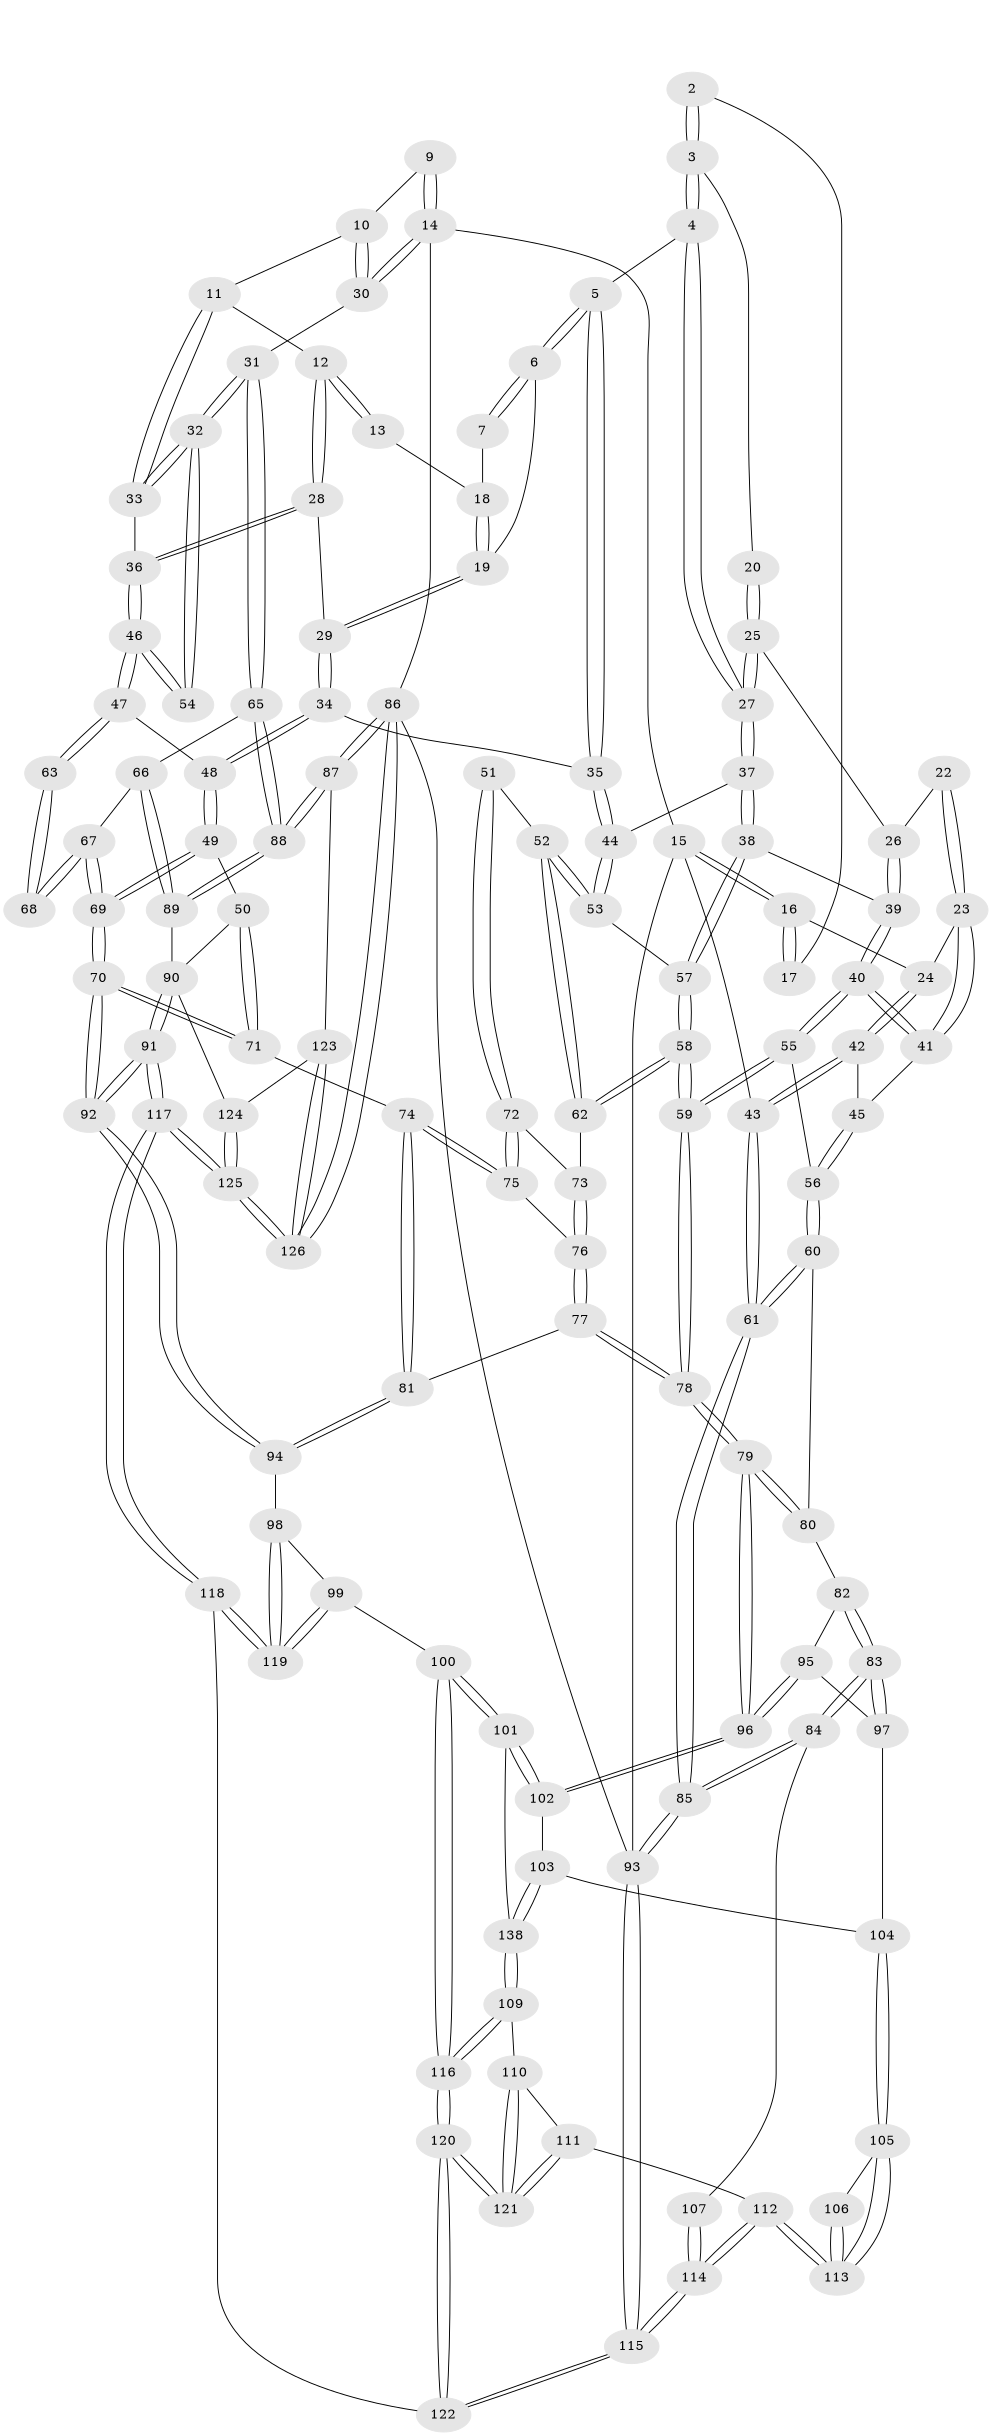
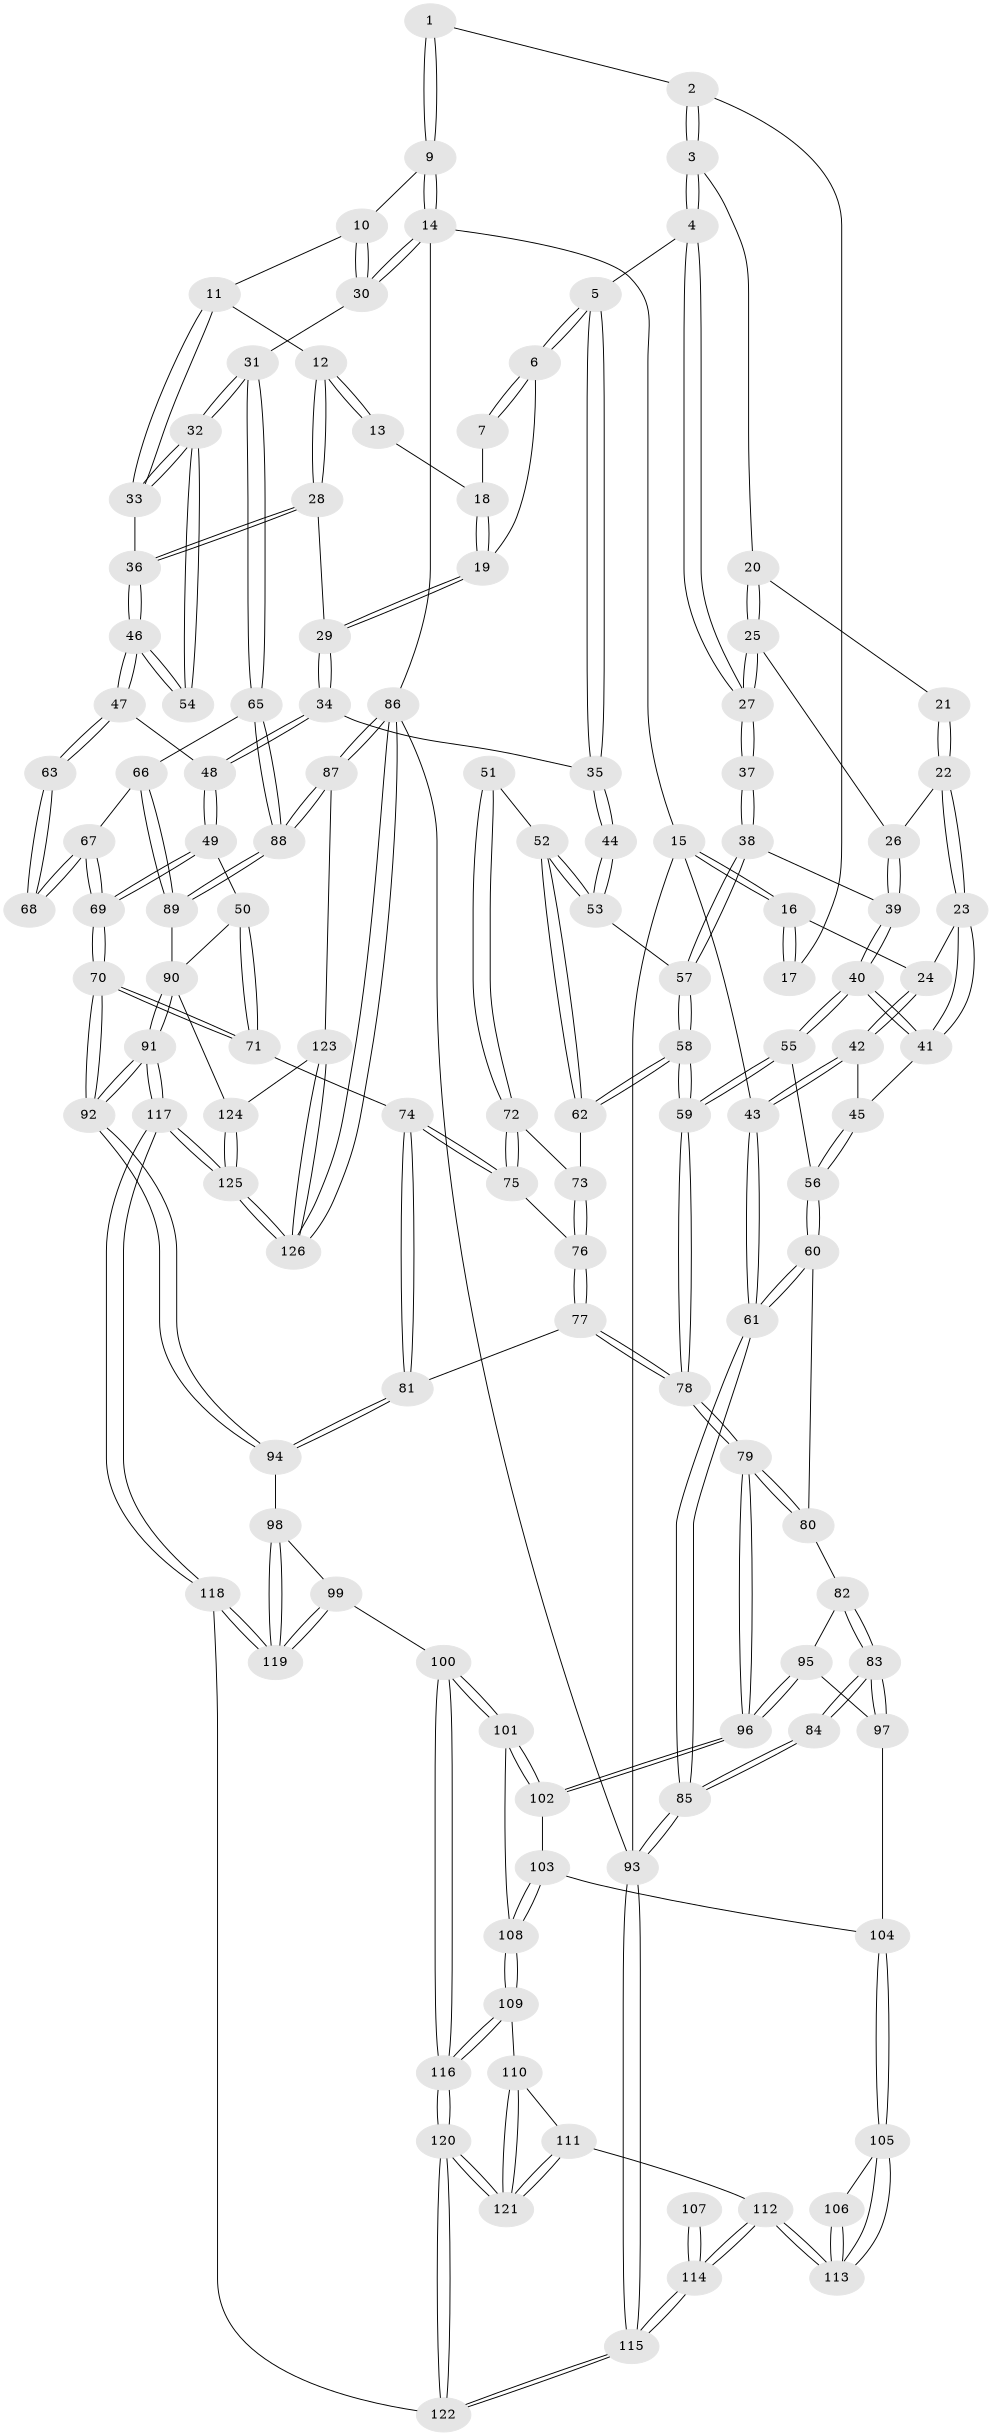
node "1": added
node "21": added
edge "37" -- "44": removed
node "138": label "138" -> "108"
edge "84" -- "107": removed
